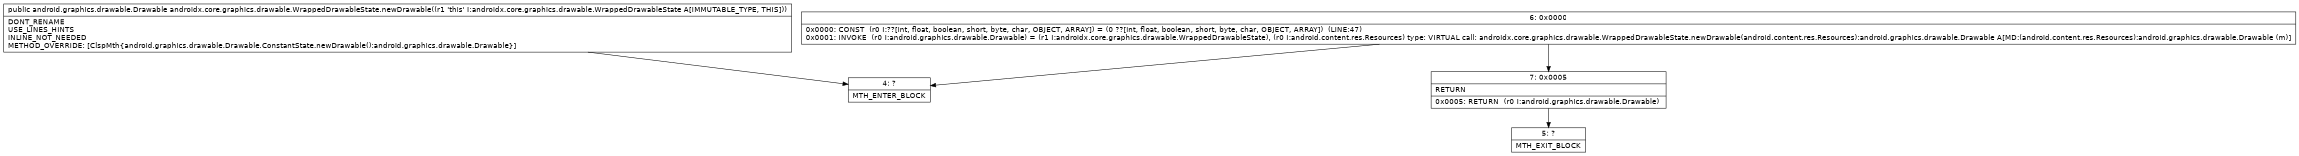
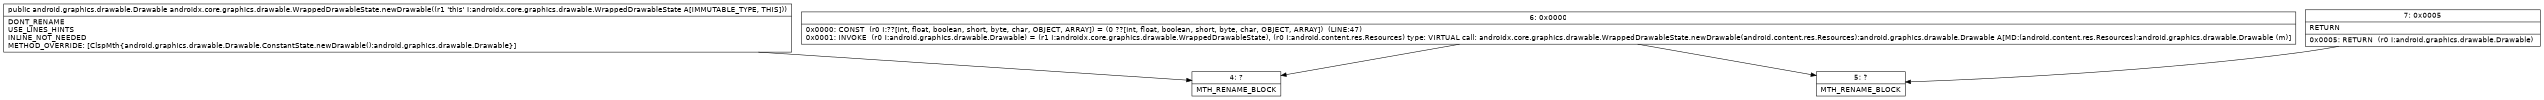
edge "6: 0x0000" -> "7: 0x0005": now "6: 0x0000" -> "5: ?"
node "4: ?": text "MTH_ENTER_BLOCK" -> "MTH_RENAME_BLOCK"
node "5: ?": text "MTH_EXIT_BLOCK" -> "MTH_RENAME_BLOCK"
